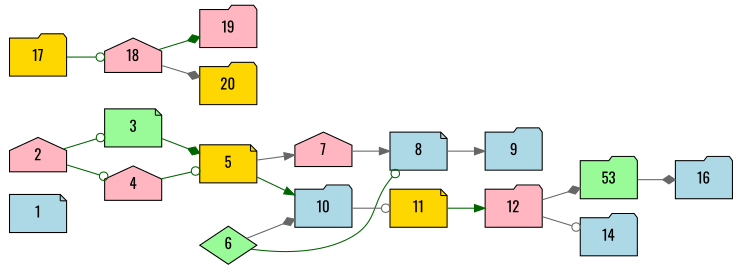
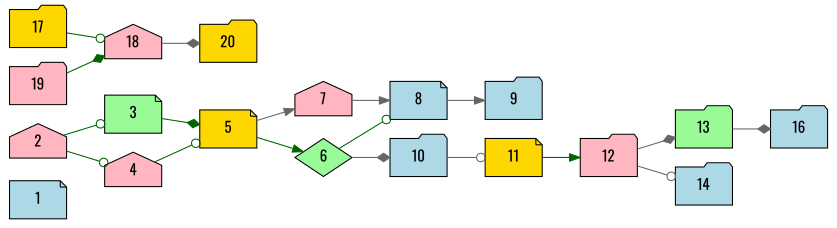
edge "18" -> "19": reversed
node "53": label "53" -> "13"
edge "5" -> "10": now "5" -> "6"
